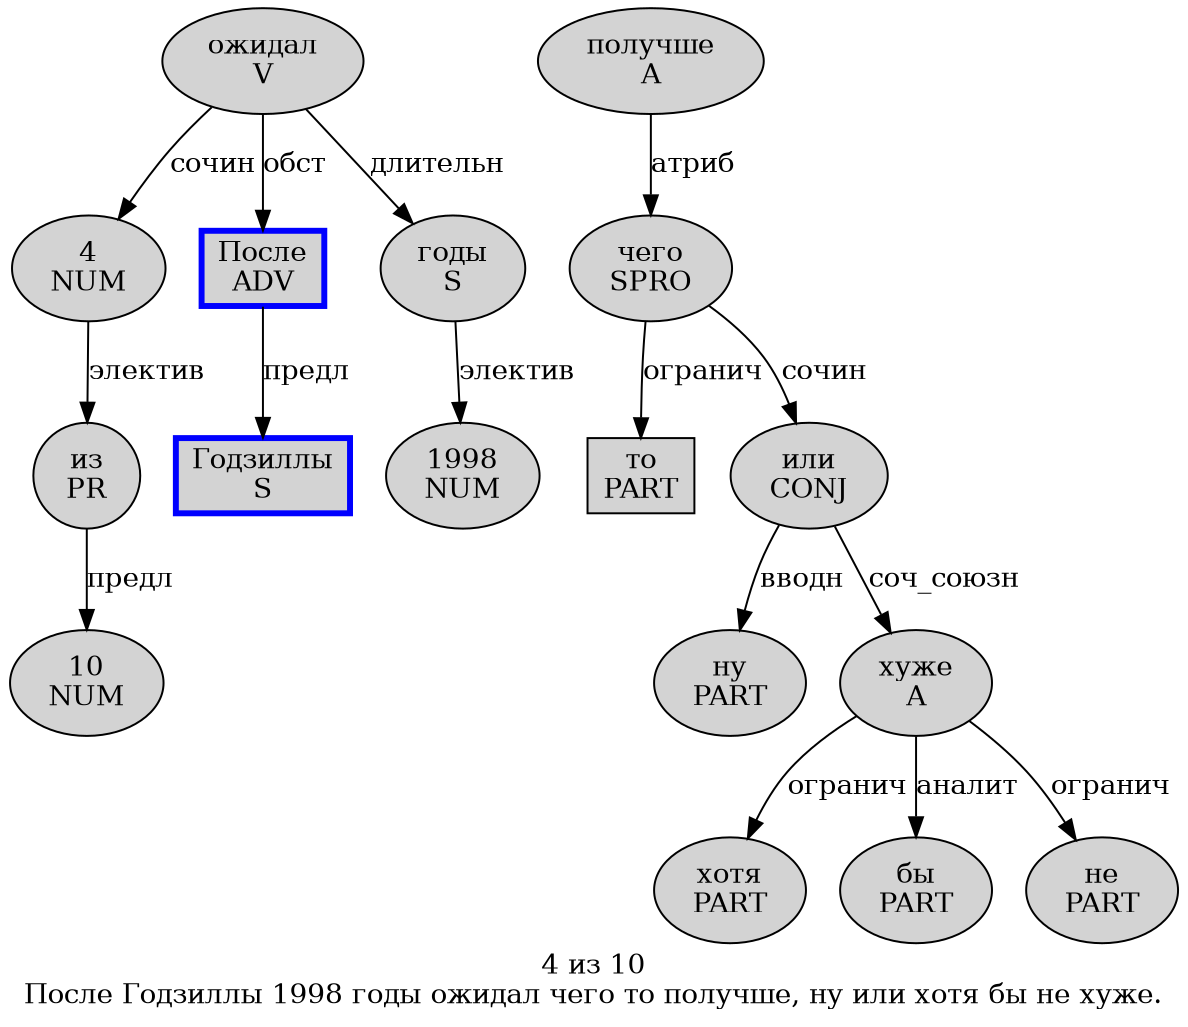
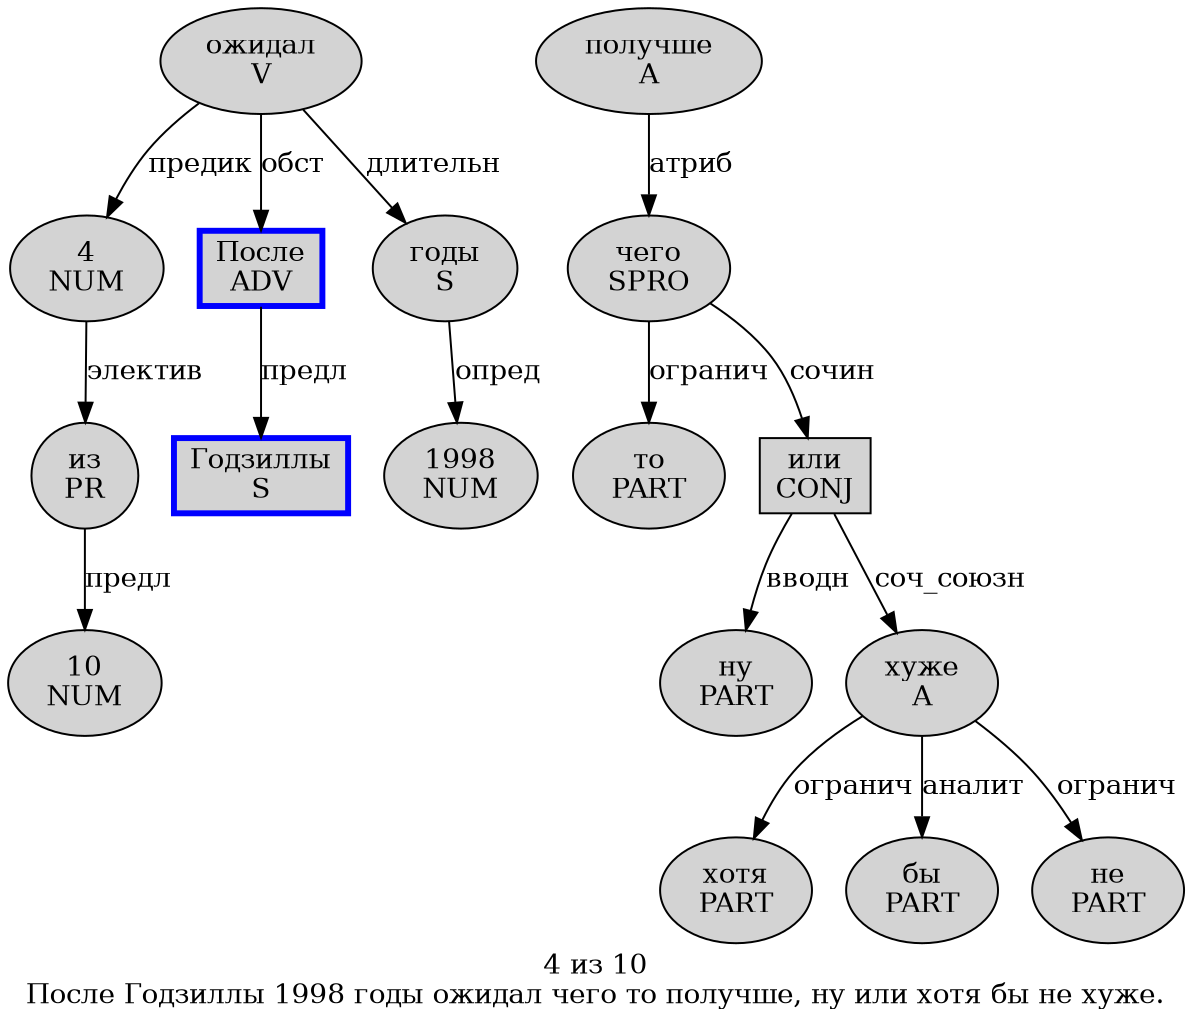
edge "ожидал V" -> "4 NUM": label "сочин" -> "предик"
edge "годы S" -> "1998 NUM": label "электив" -> "опред"
node "то PART": shape box -> ellipse
node "или CONJ": shape ellipse -> box
